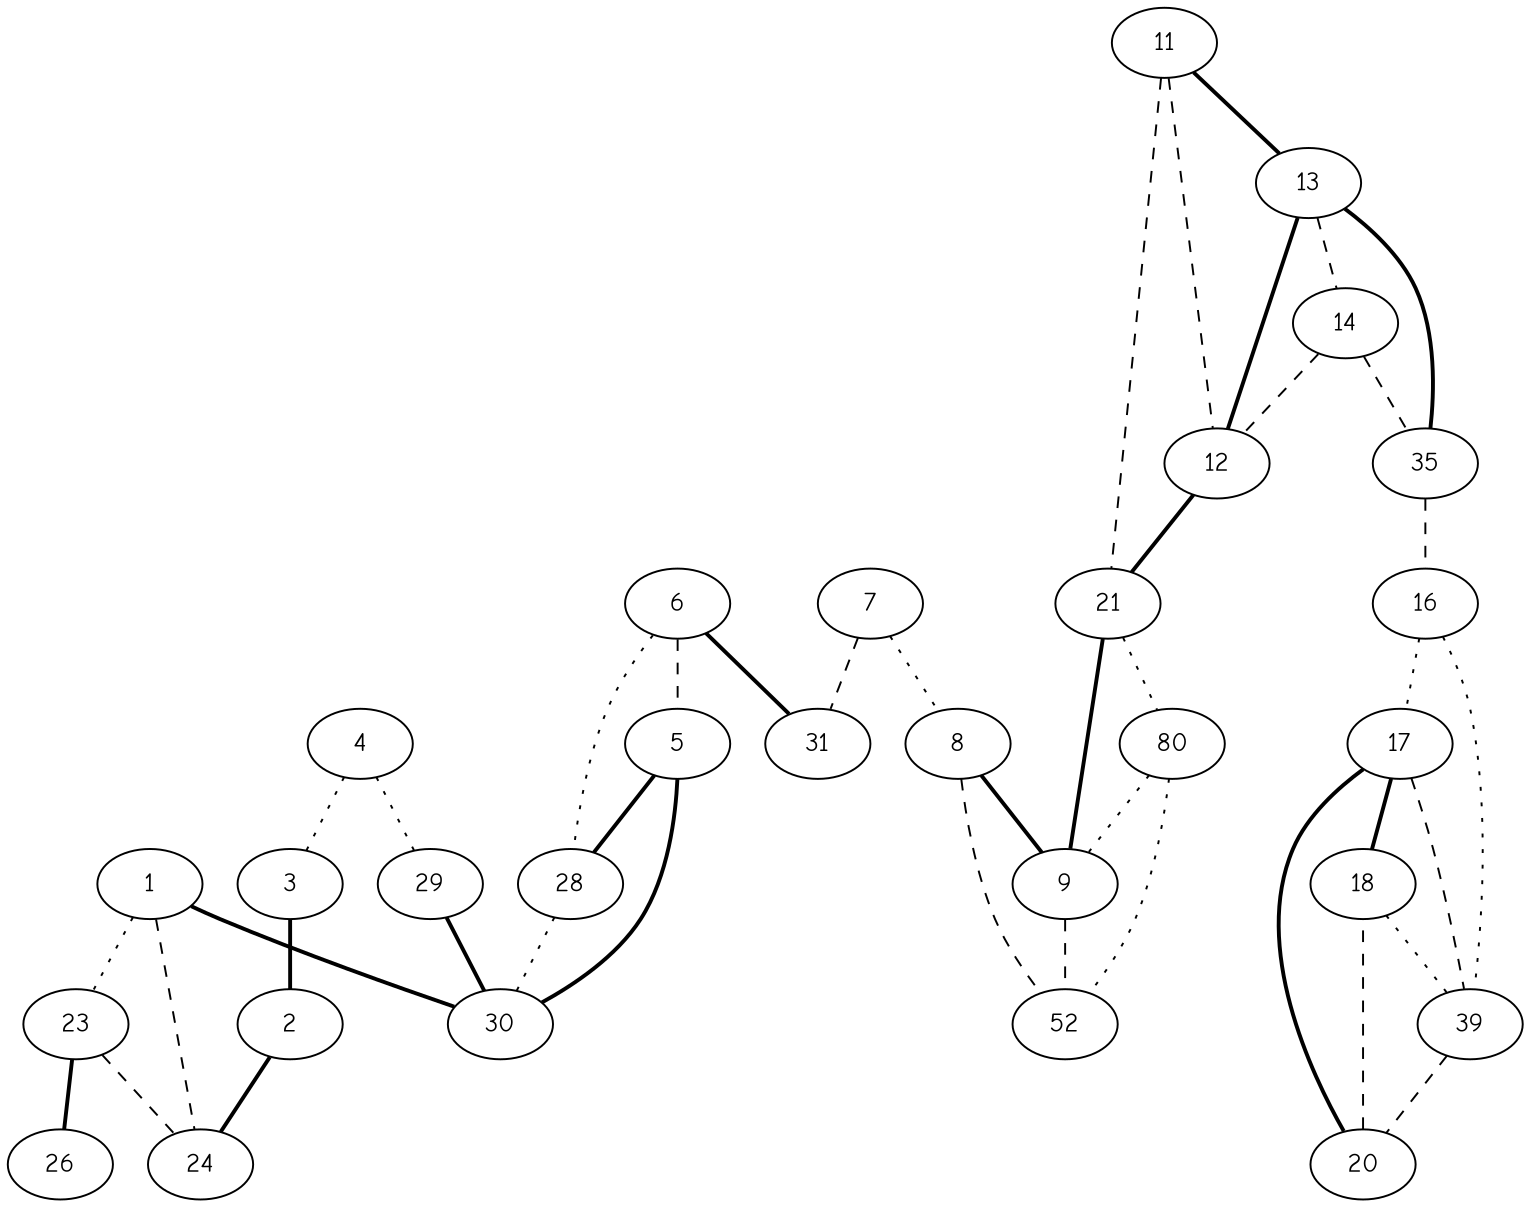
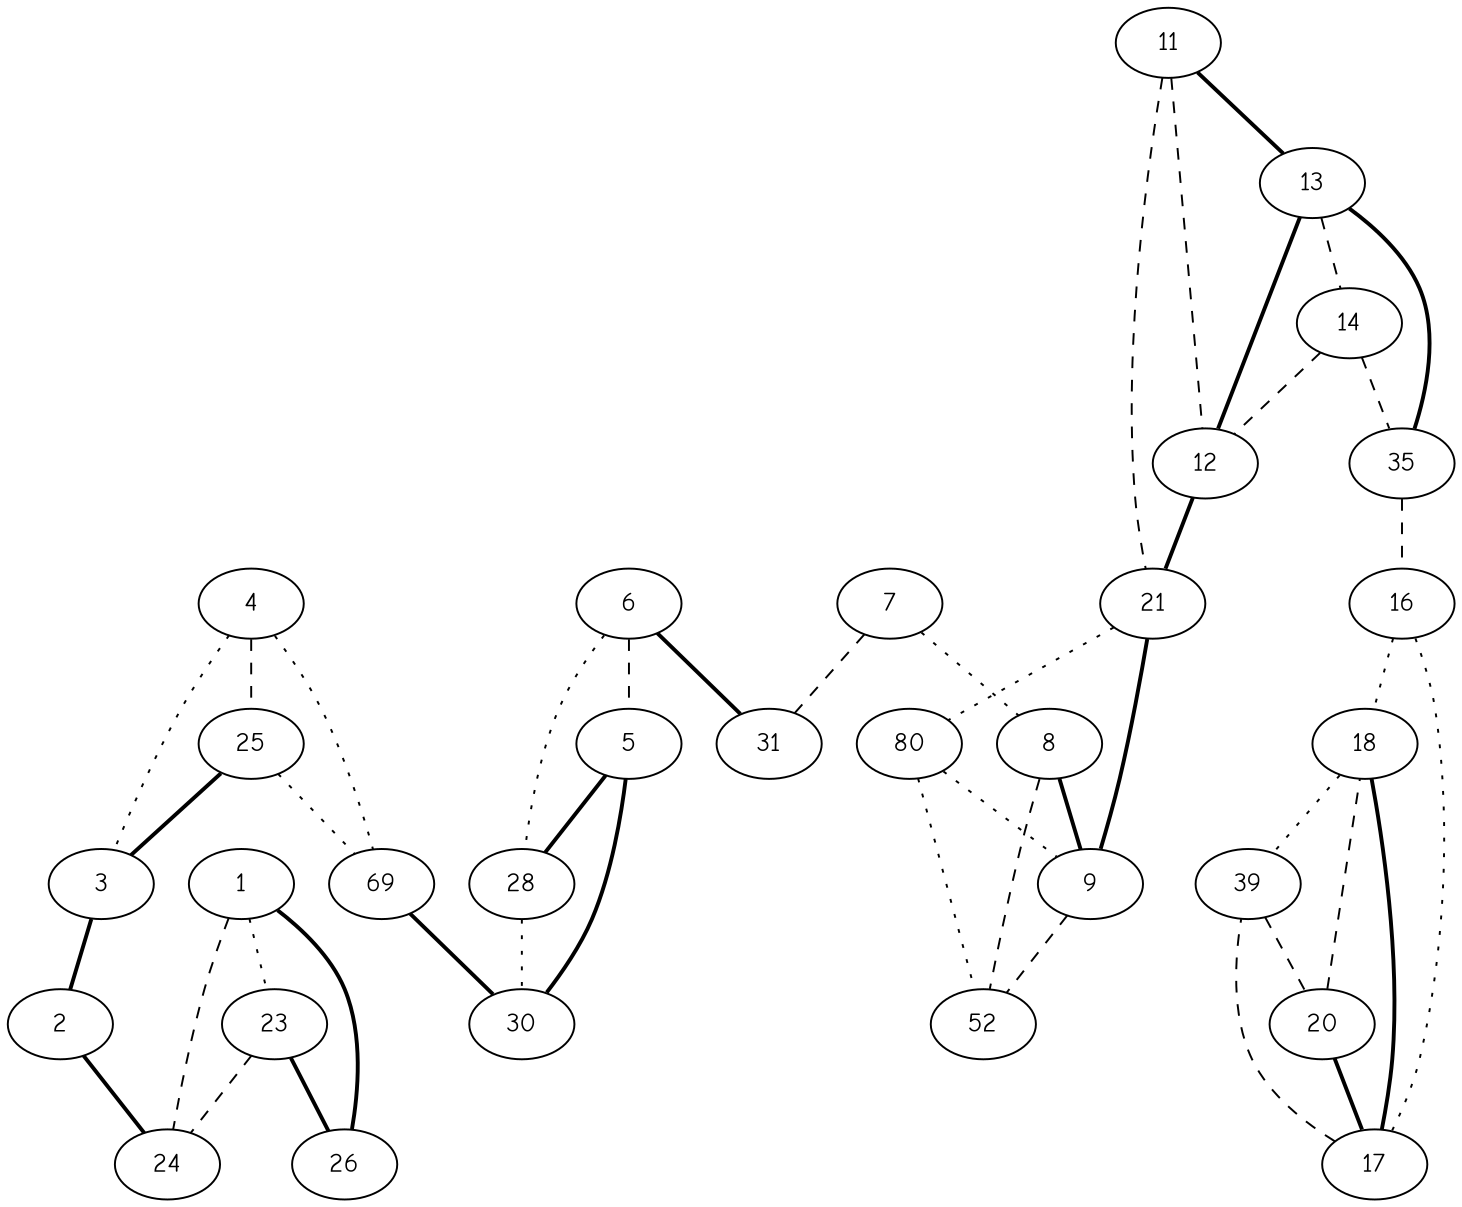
node "25": added
edge "16" -- "39": now "16" -- "18"
node "29": label "29" -> "69"
edge "1" -- "30": now "1" -- "26"
